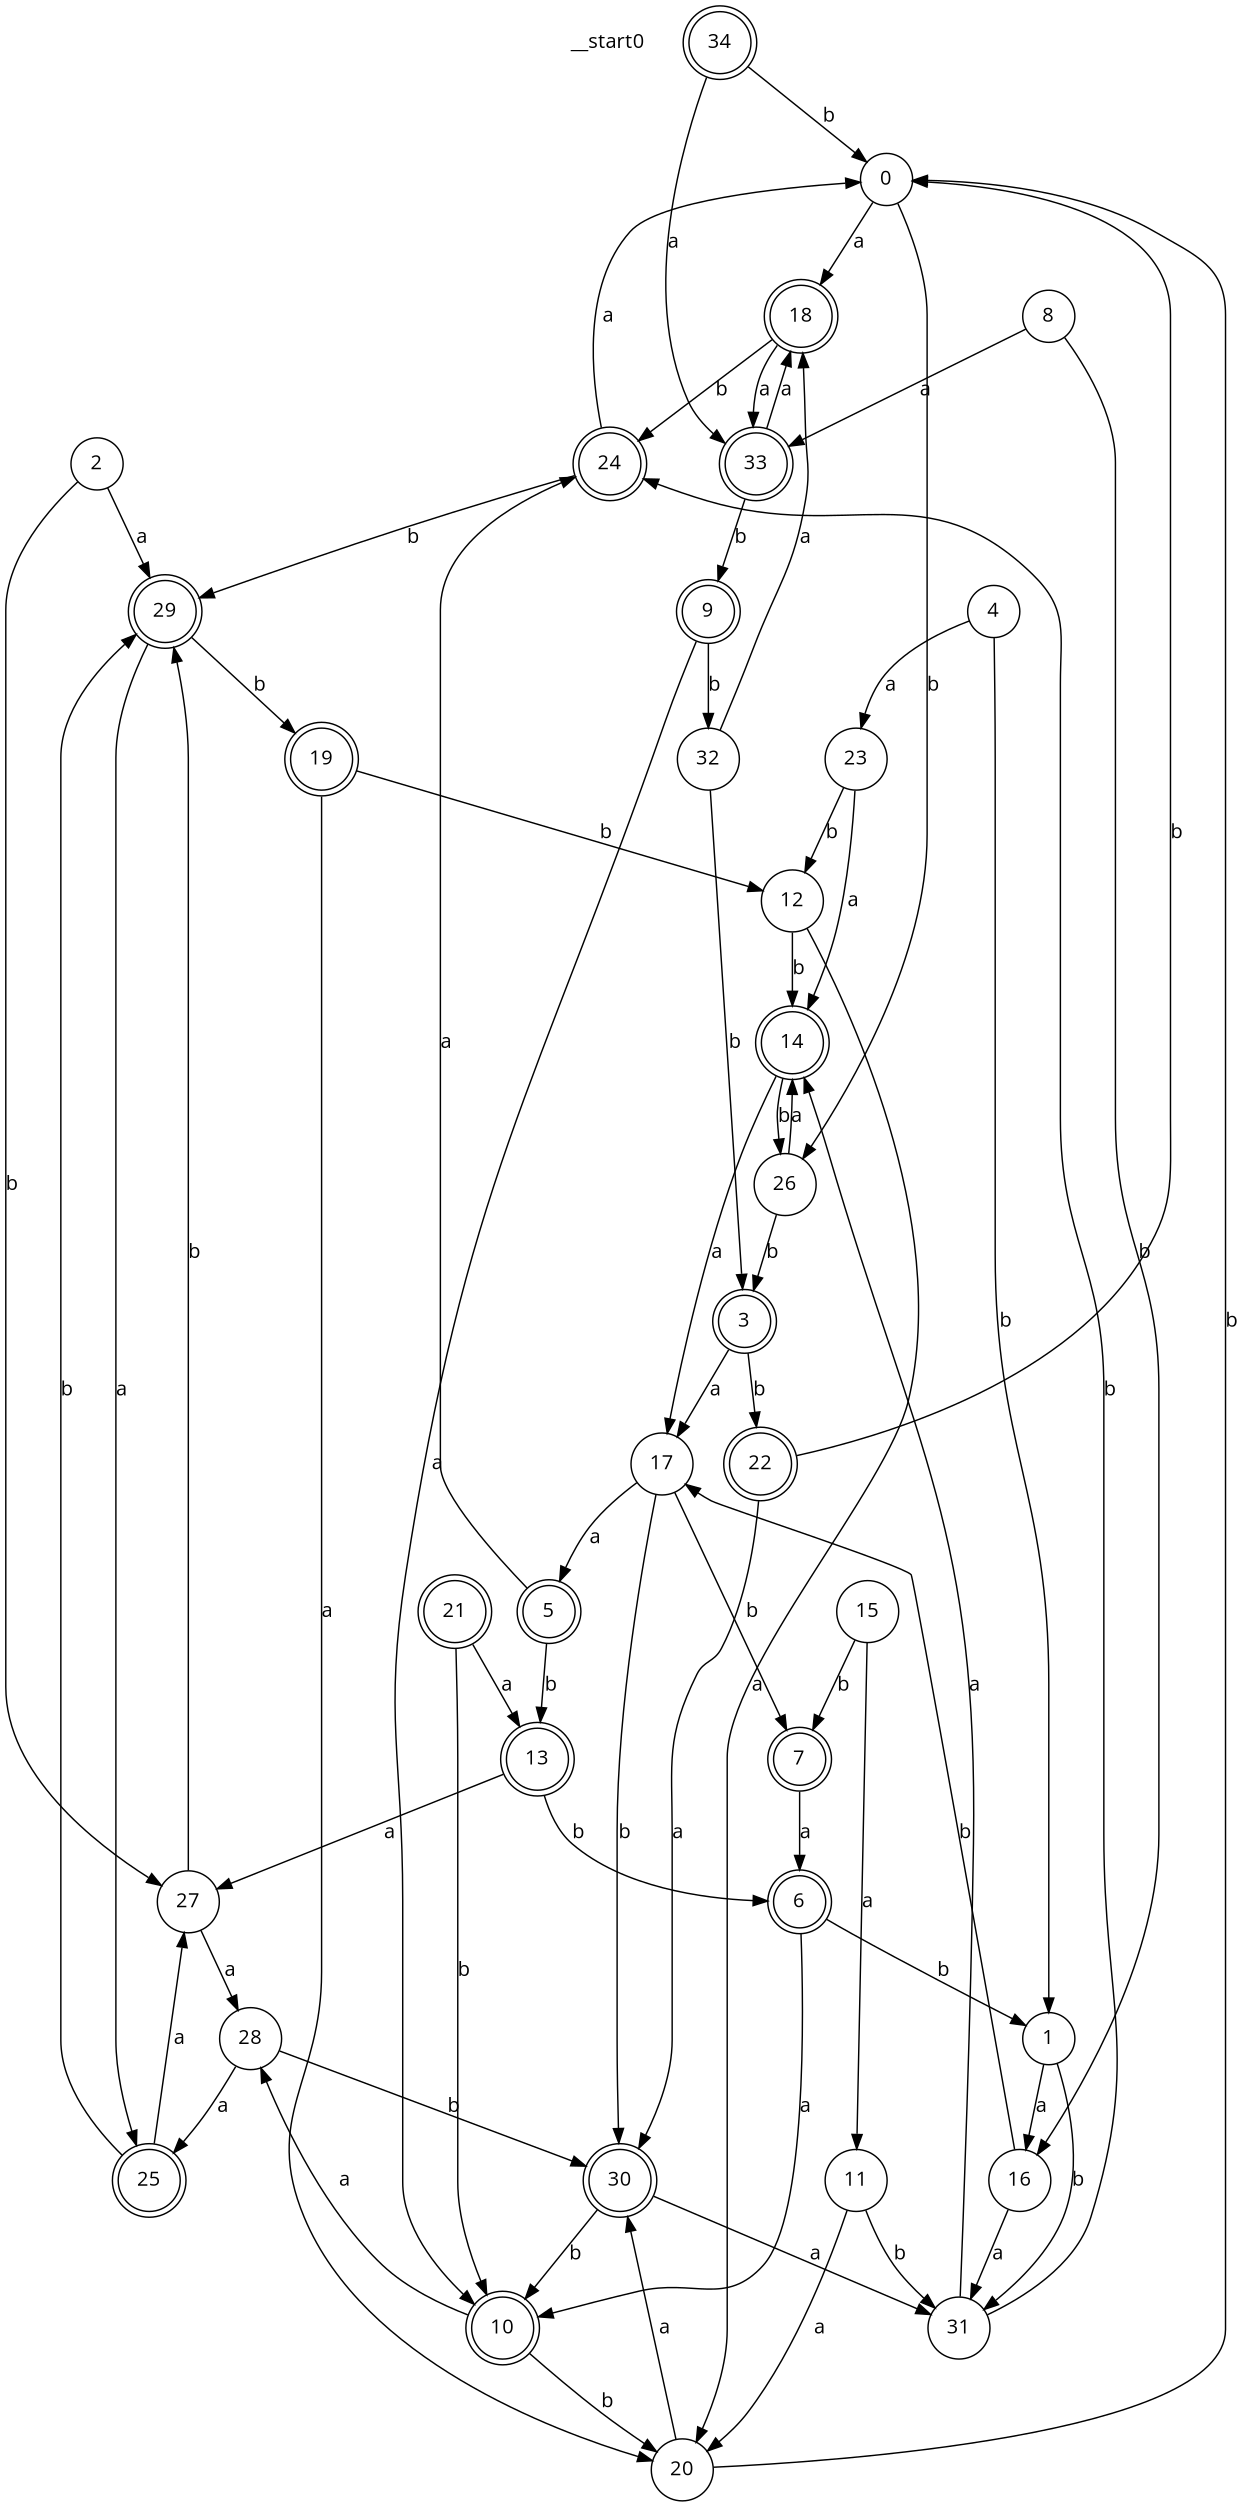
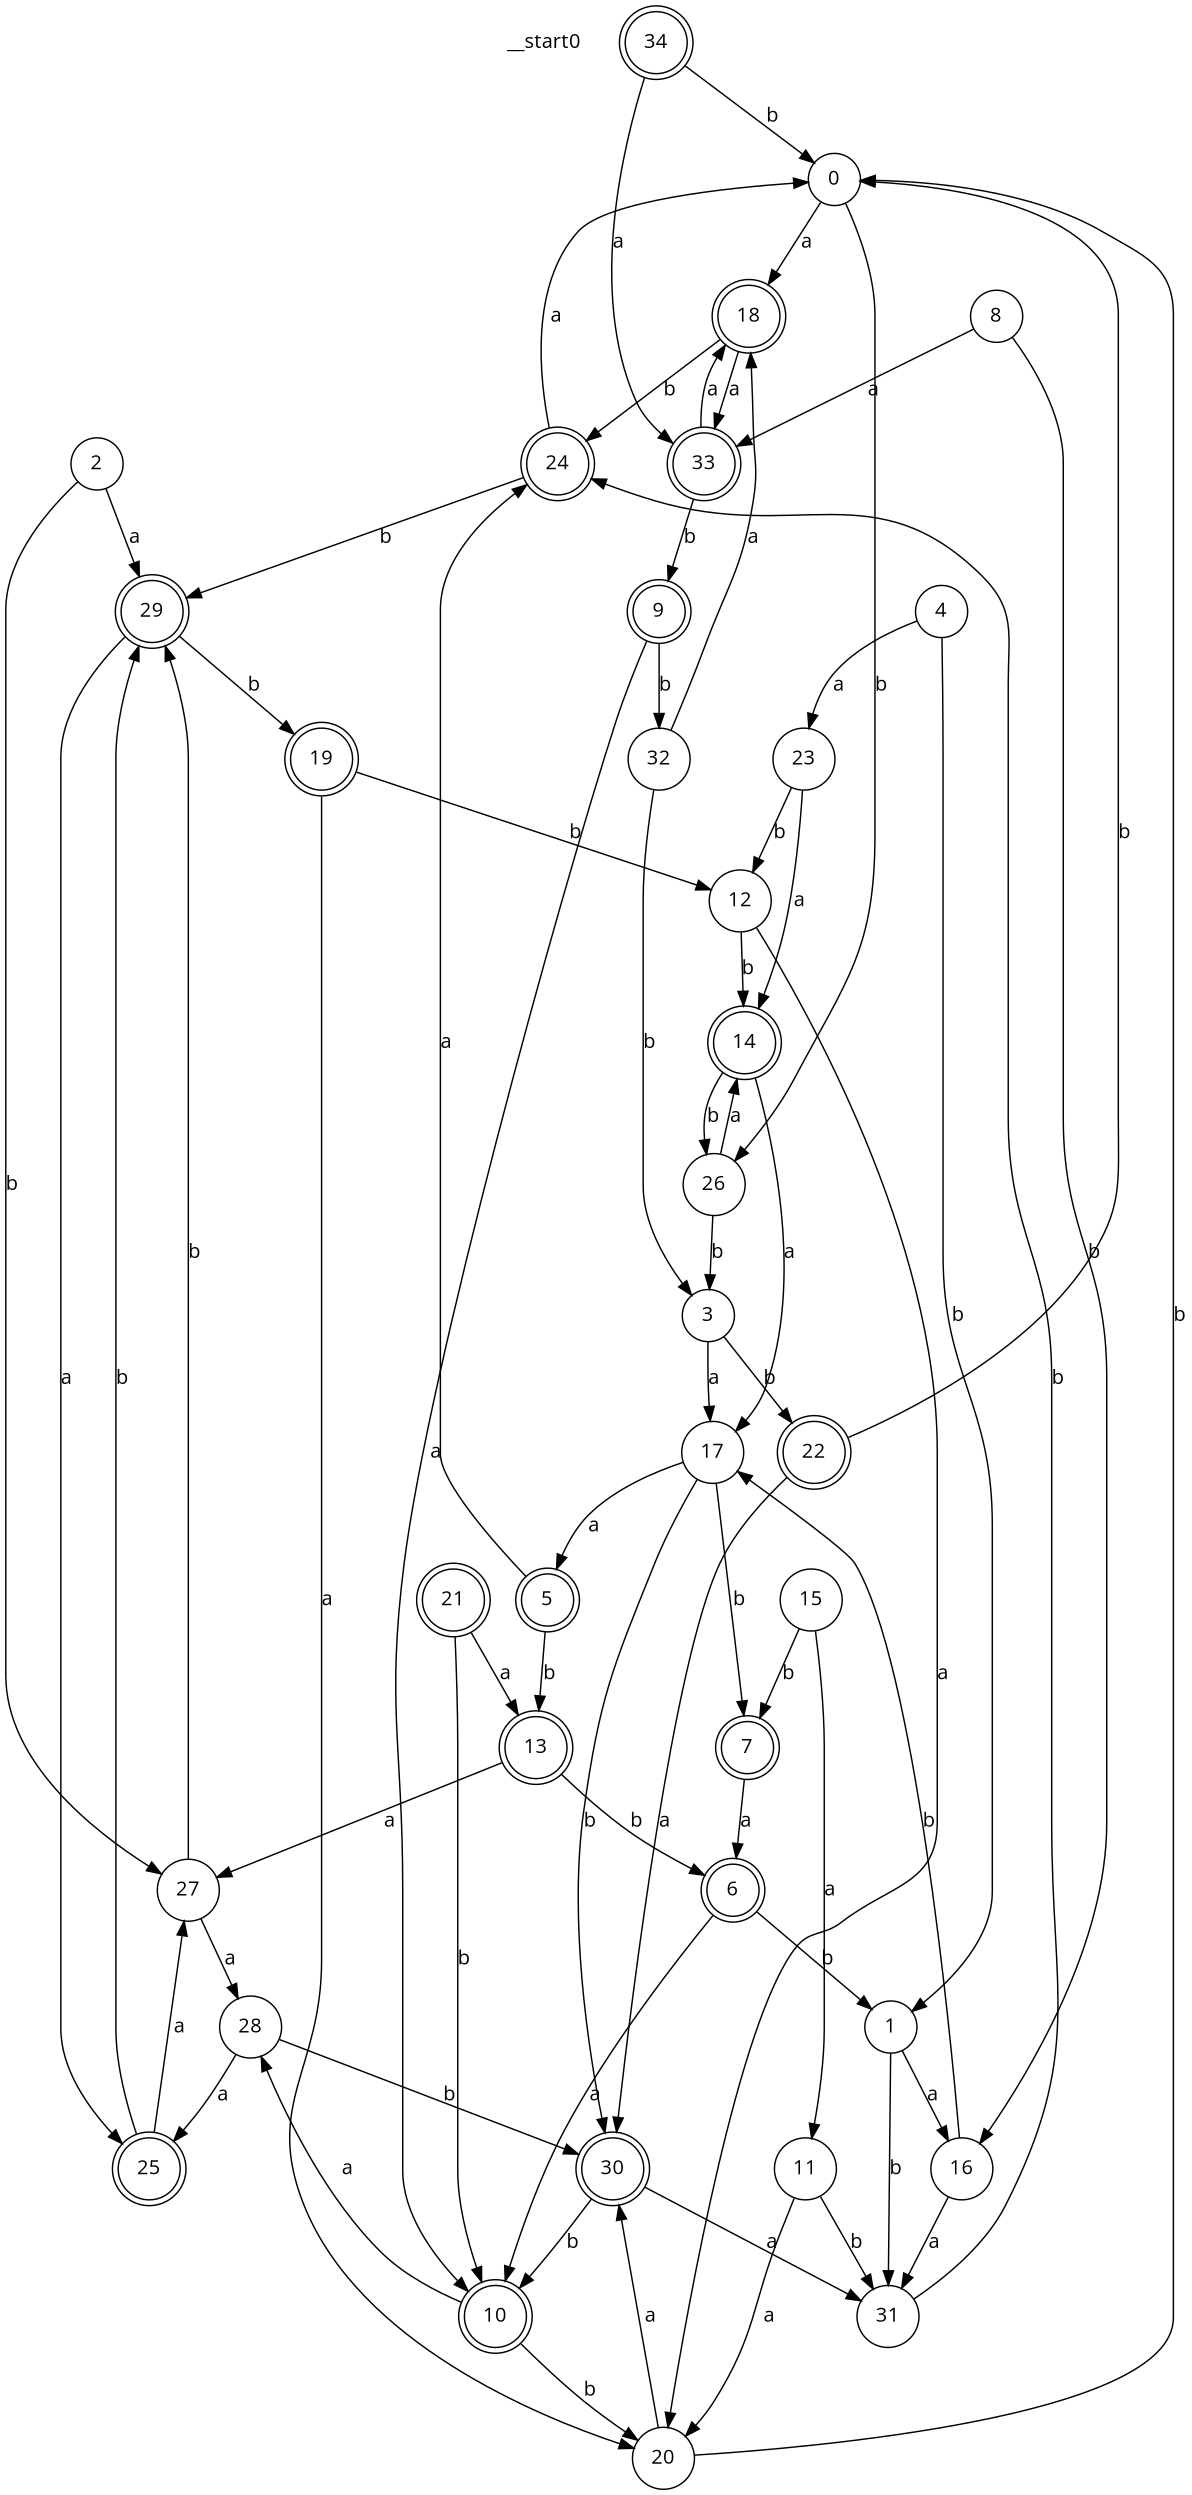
node "3": shape doublecircle -> circle
edge "31" -> "14": removed, label "a"
